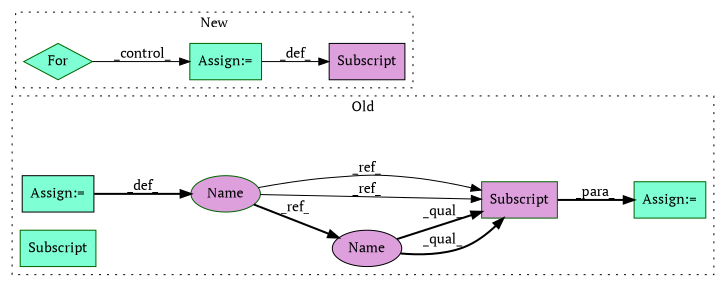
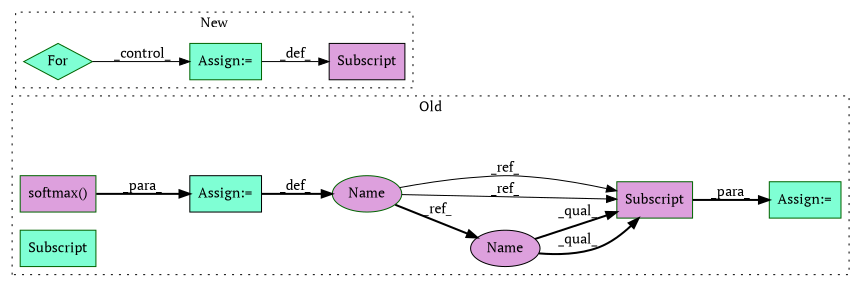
node "softmax()": added
